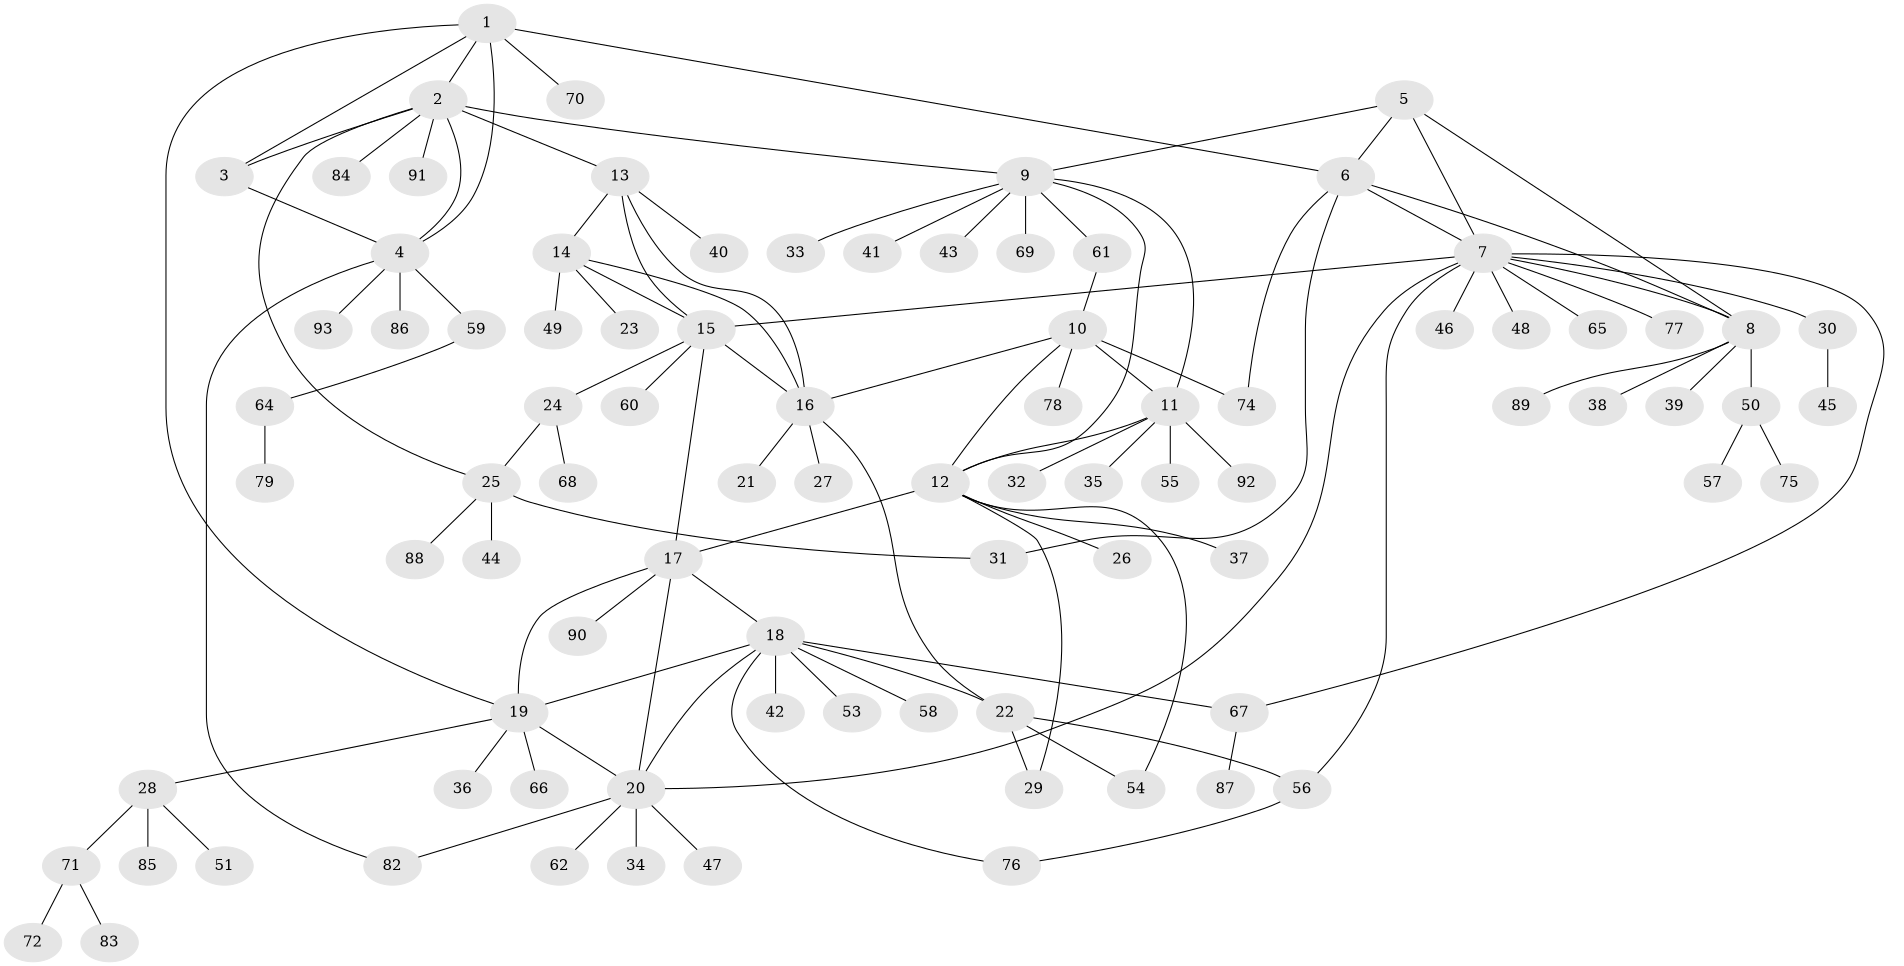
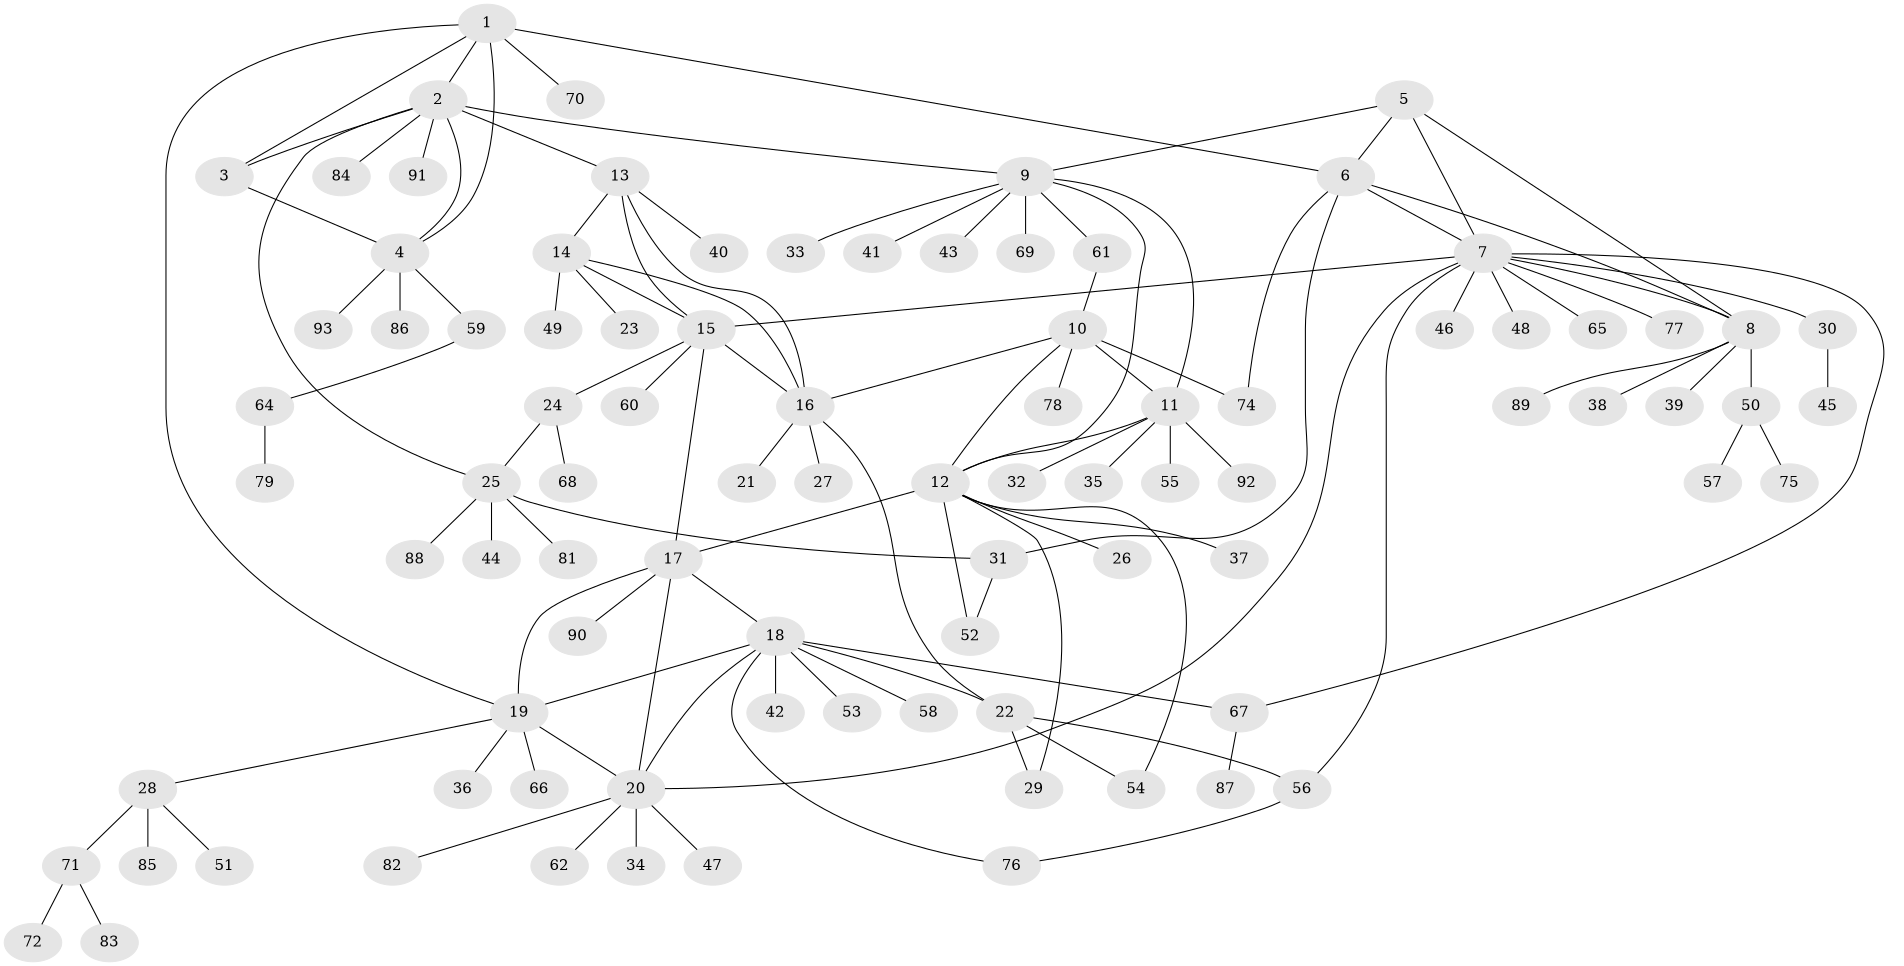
edge "4" -- "82": removed
node "81": added
node "52": added
